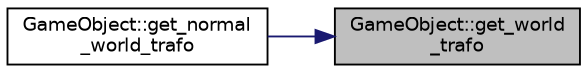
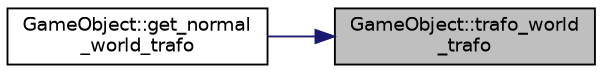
node "GameObject::get_world _trafo": label "GameObject::get_world _trafo" -> "GameObject::trafo_world _trafo"
